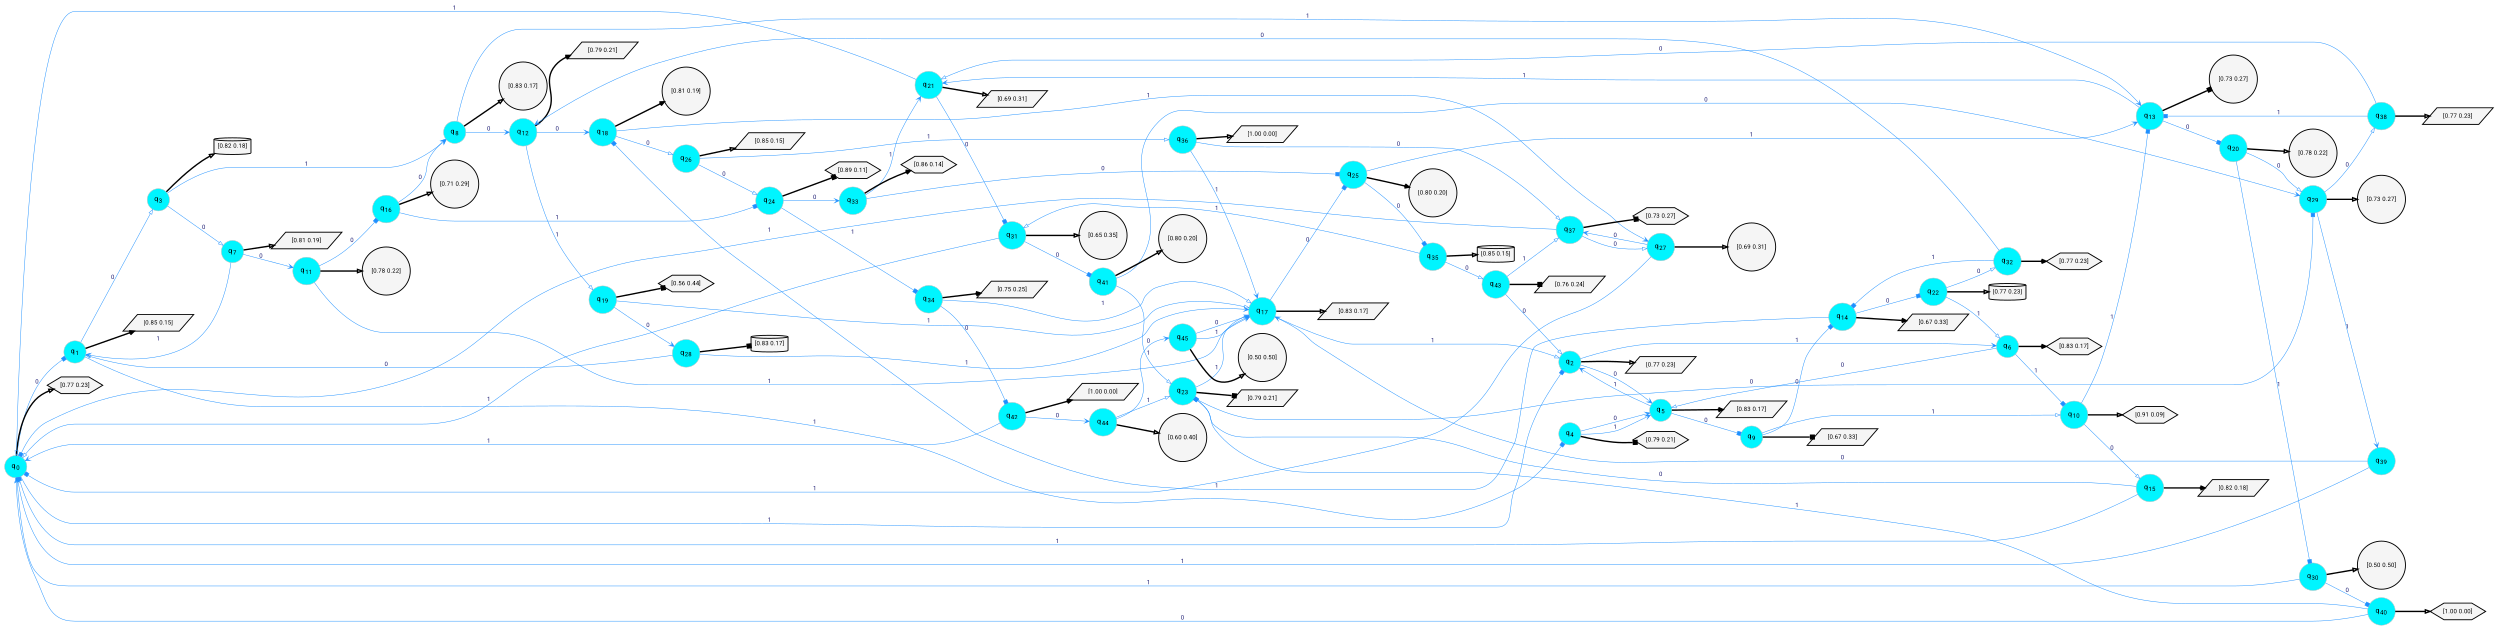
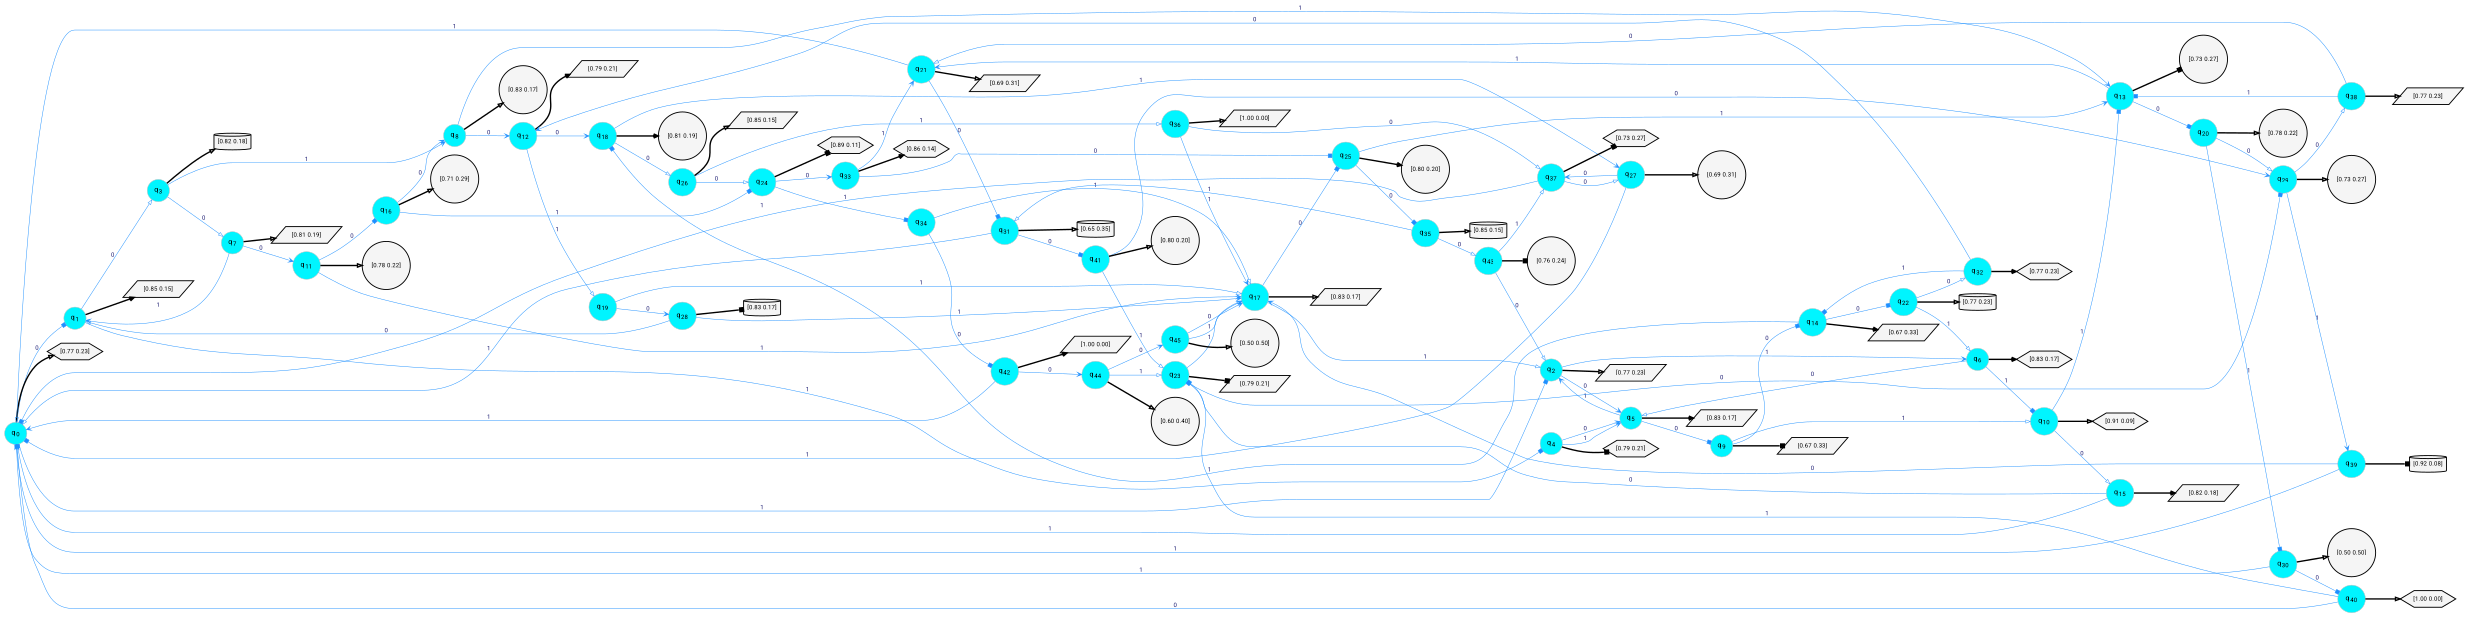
node "[0.65 0.35]": shape circle -> cylinder
node "[0.56 0.44]": removed
node "[0.76 0.24]": shape parallelogram -> circle
node "[0.75 0.25]": removed
node "[0.92 0.08]": added
